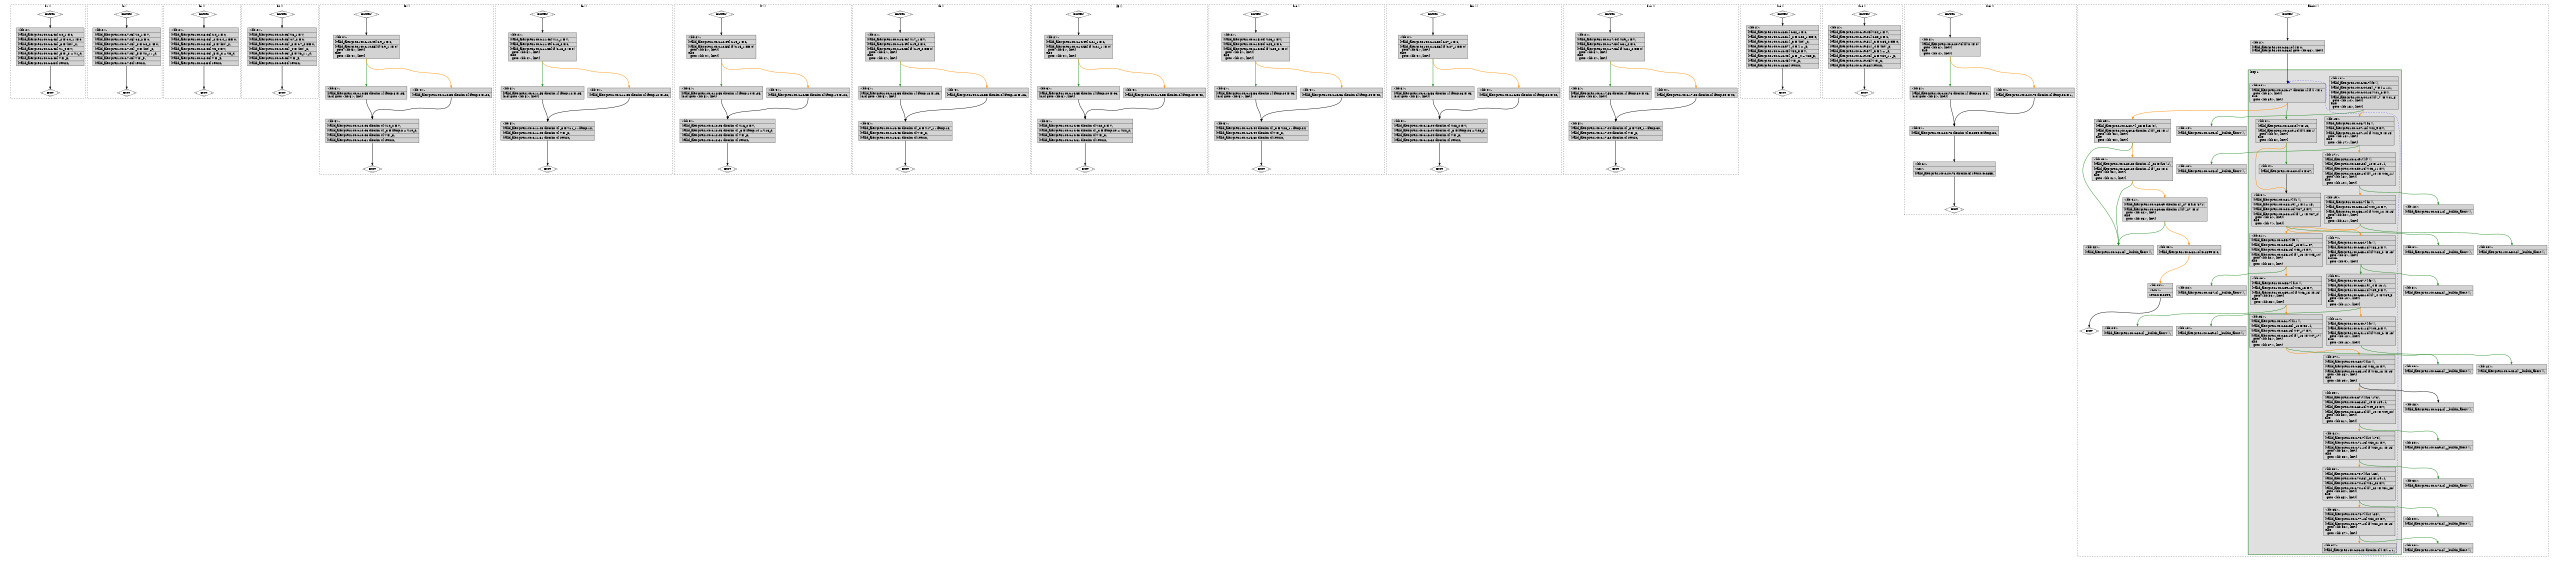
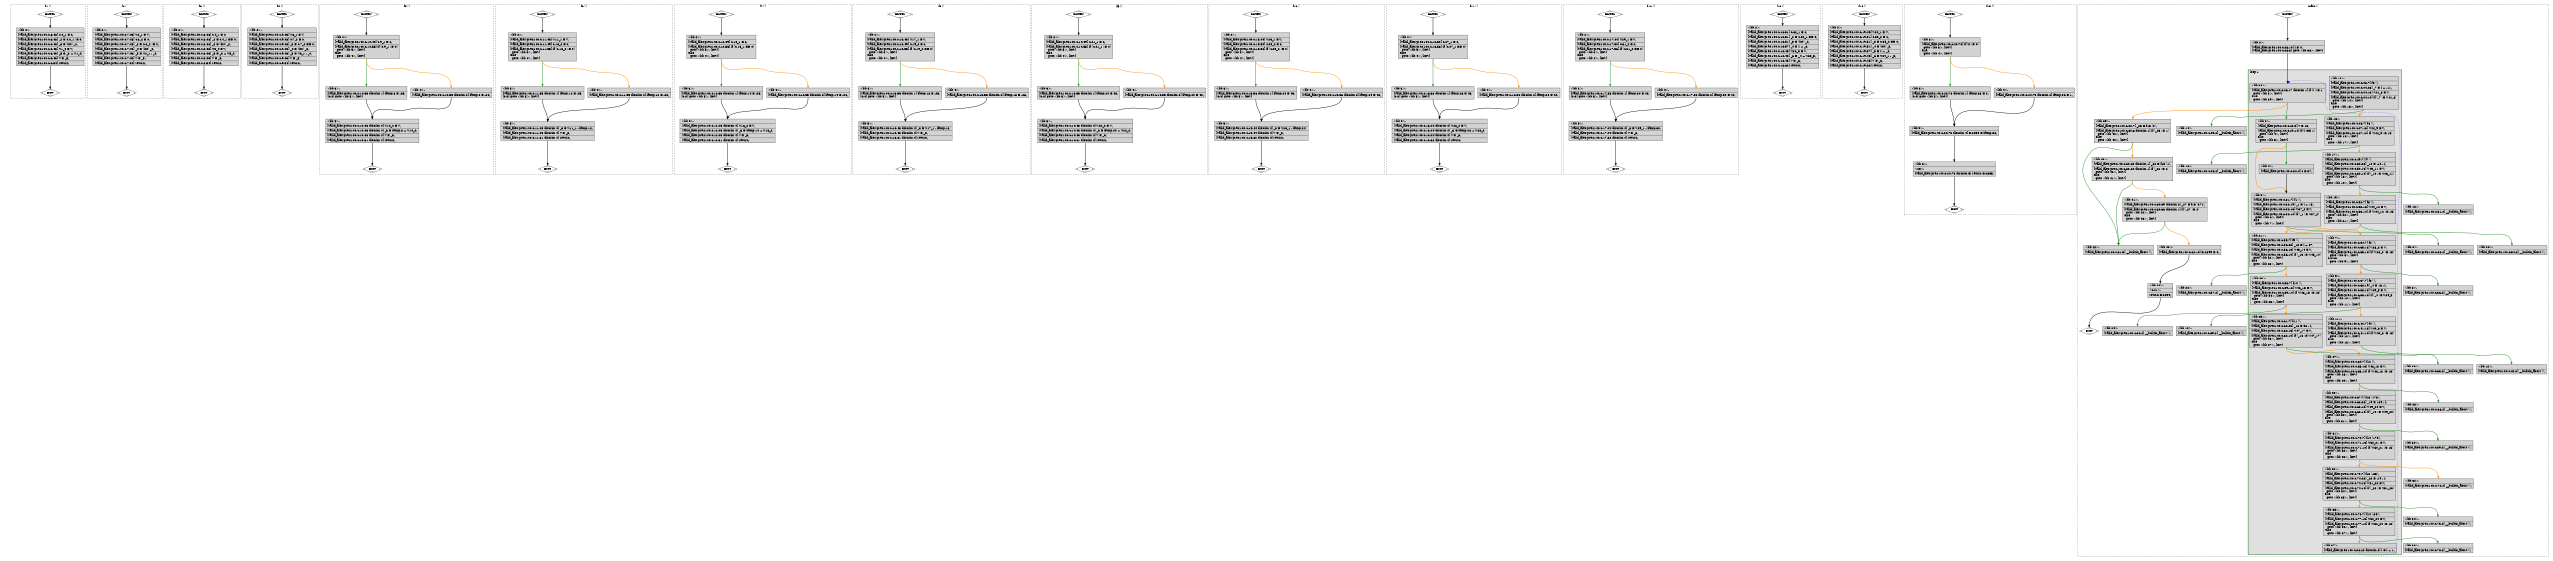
cluster "f51 ()": label "f51 ()" -> "f11 ()"
cluster "abort ()": label "abort ()" -> "main ()"
edge "<bb 7>:" -> "<bb 9>:": color forestgreen -> darkorange
edge "<bb 43>:" -> "<bb 44>:": color darkorange -> black
edge "<bb 27>:" -> "<bb 28>:": color black -> forestgreen
edge "<bb 31>:" -> "<bb 32>:": color forestgreen -> darkorange
